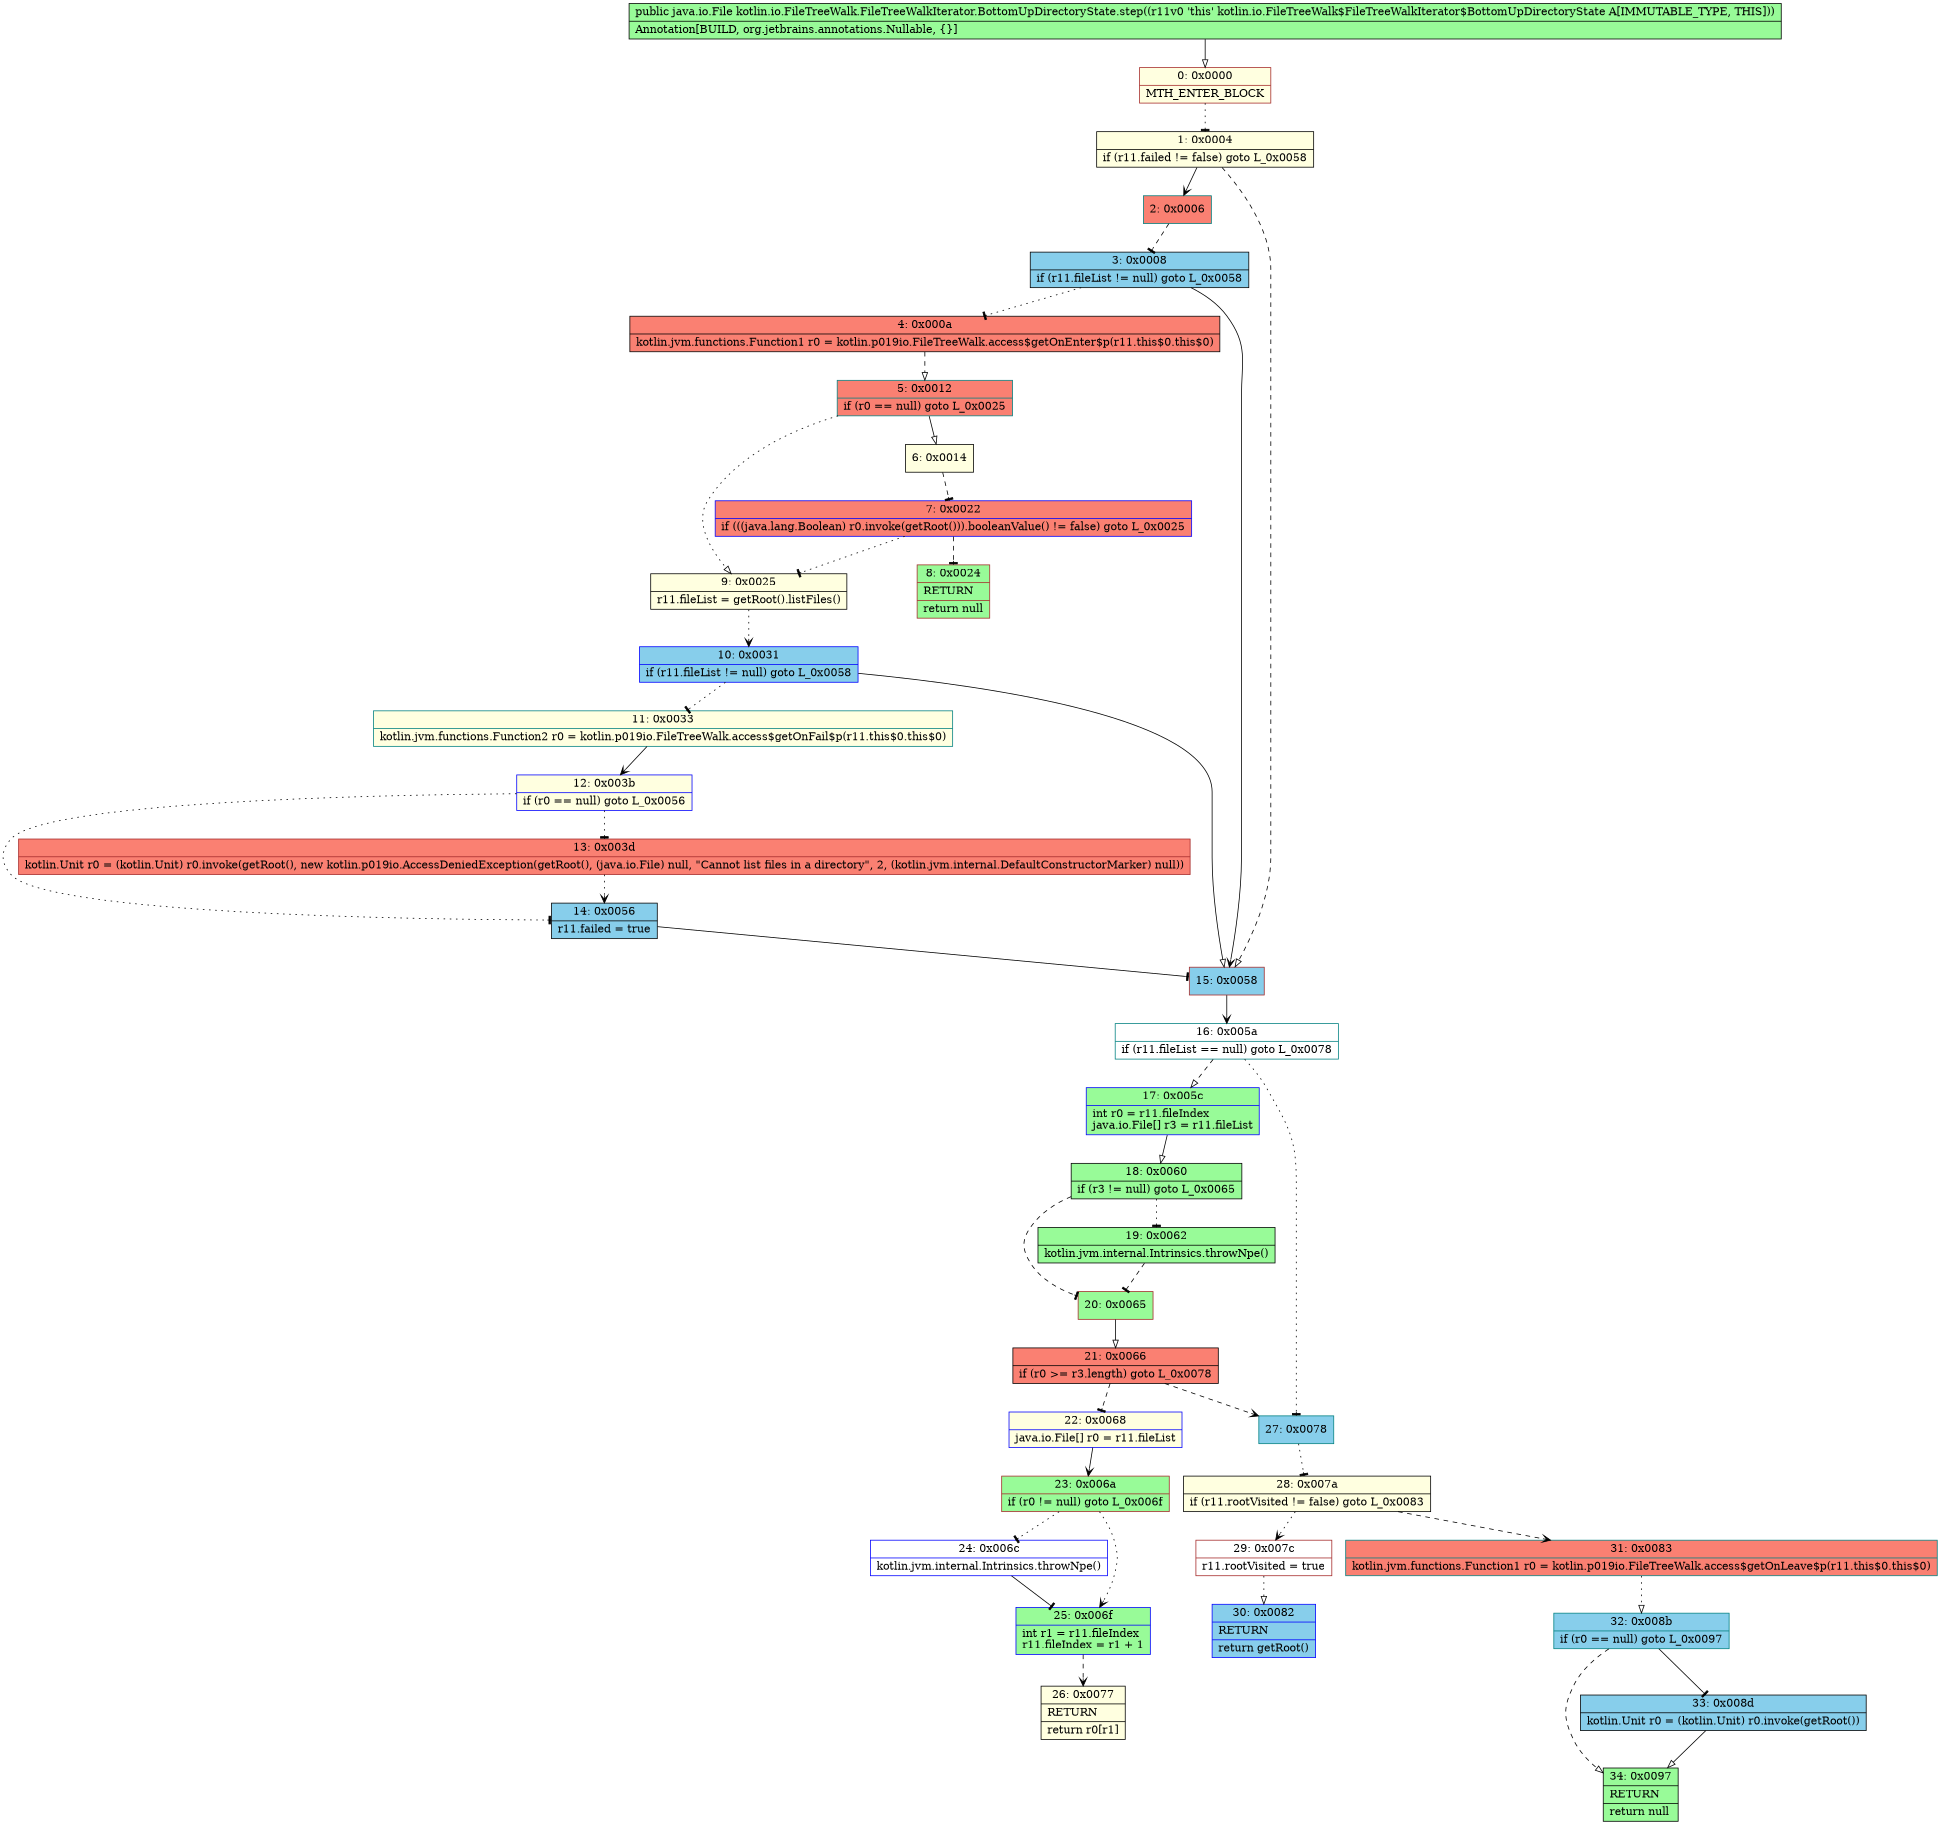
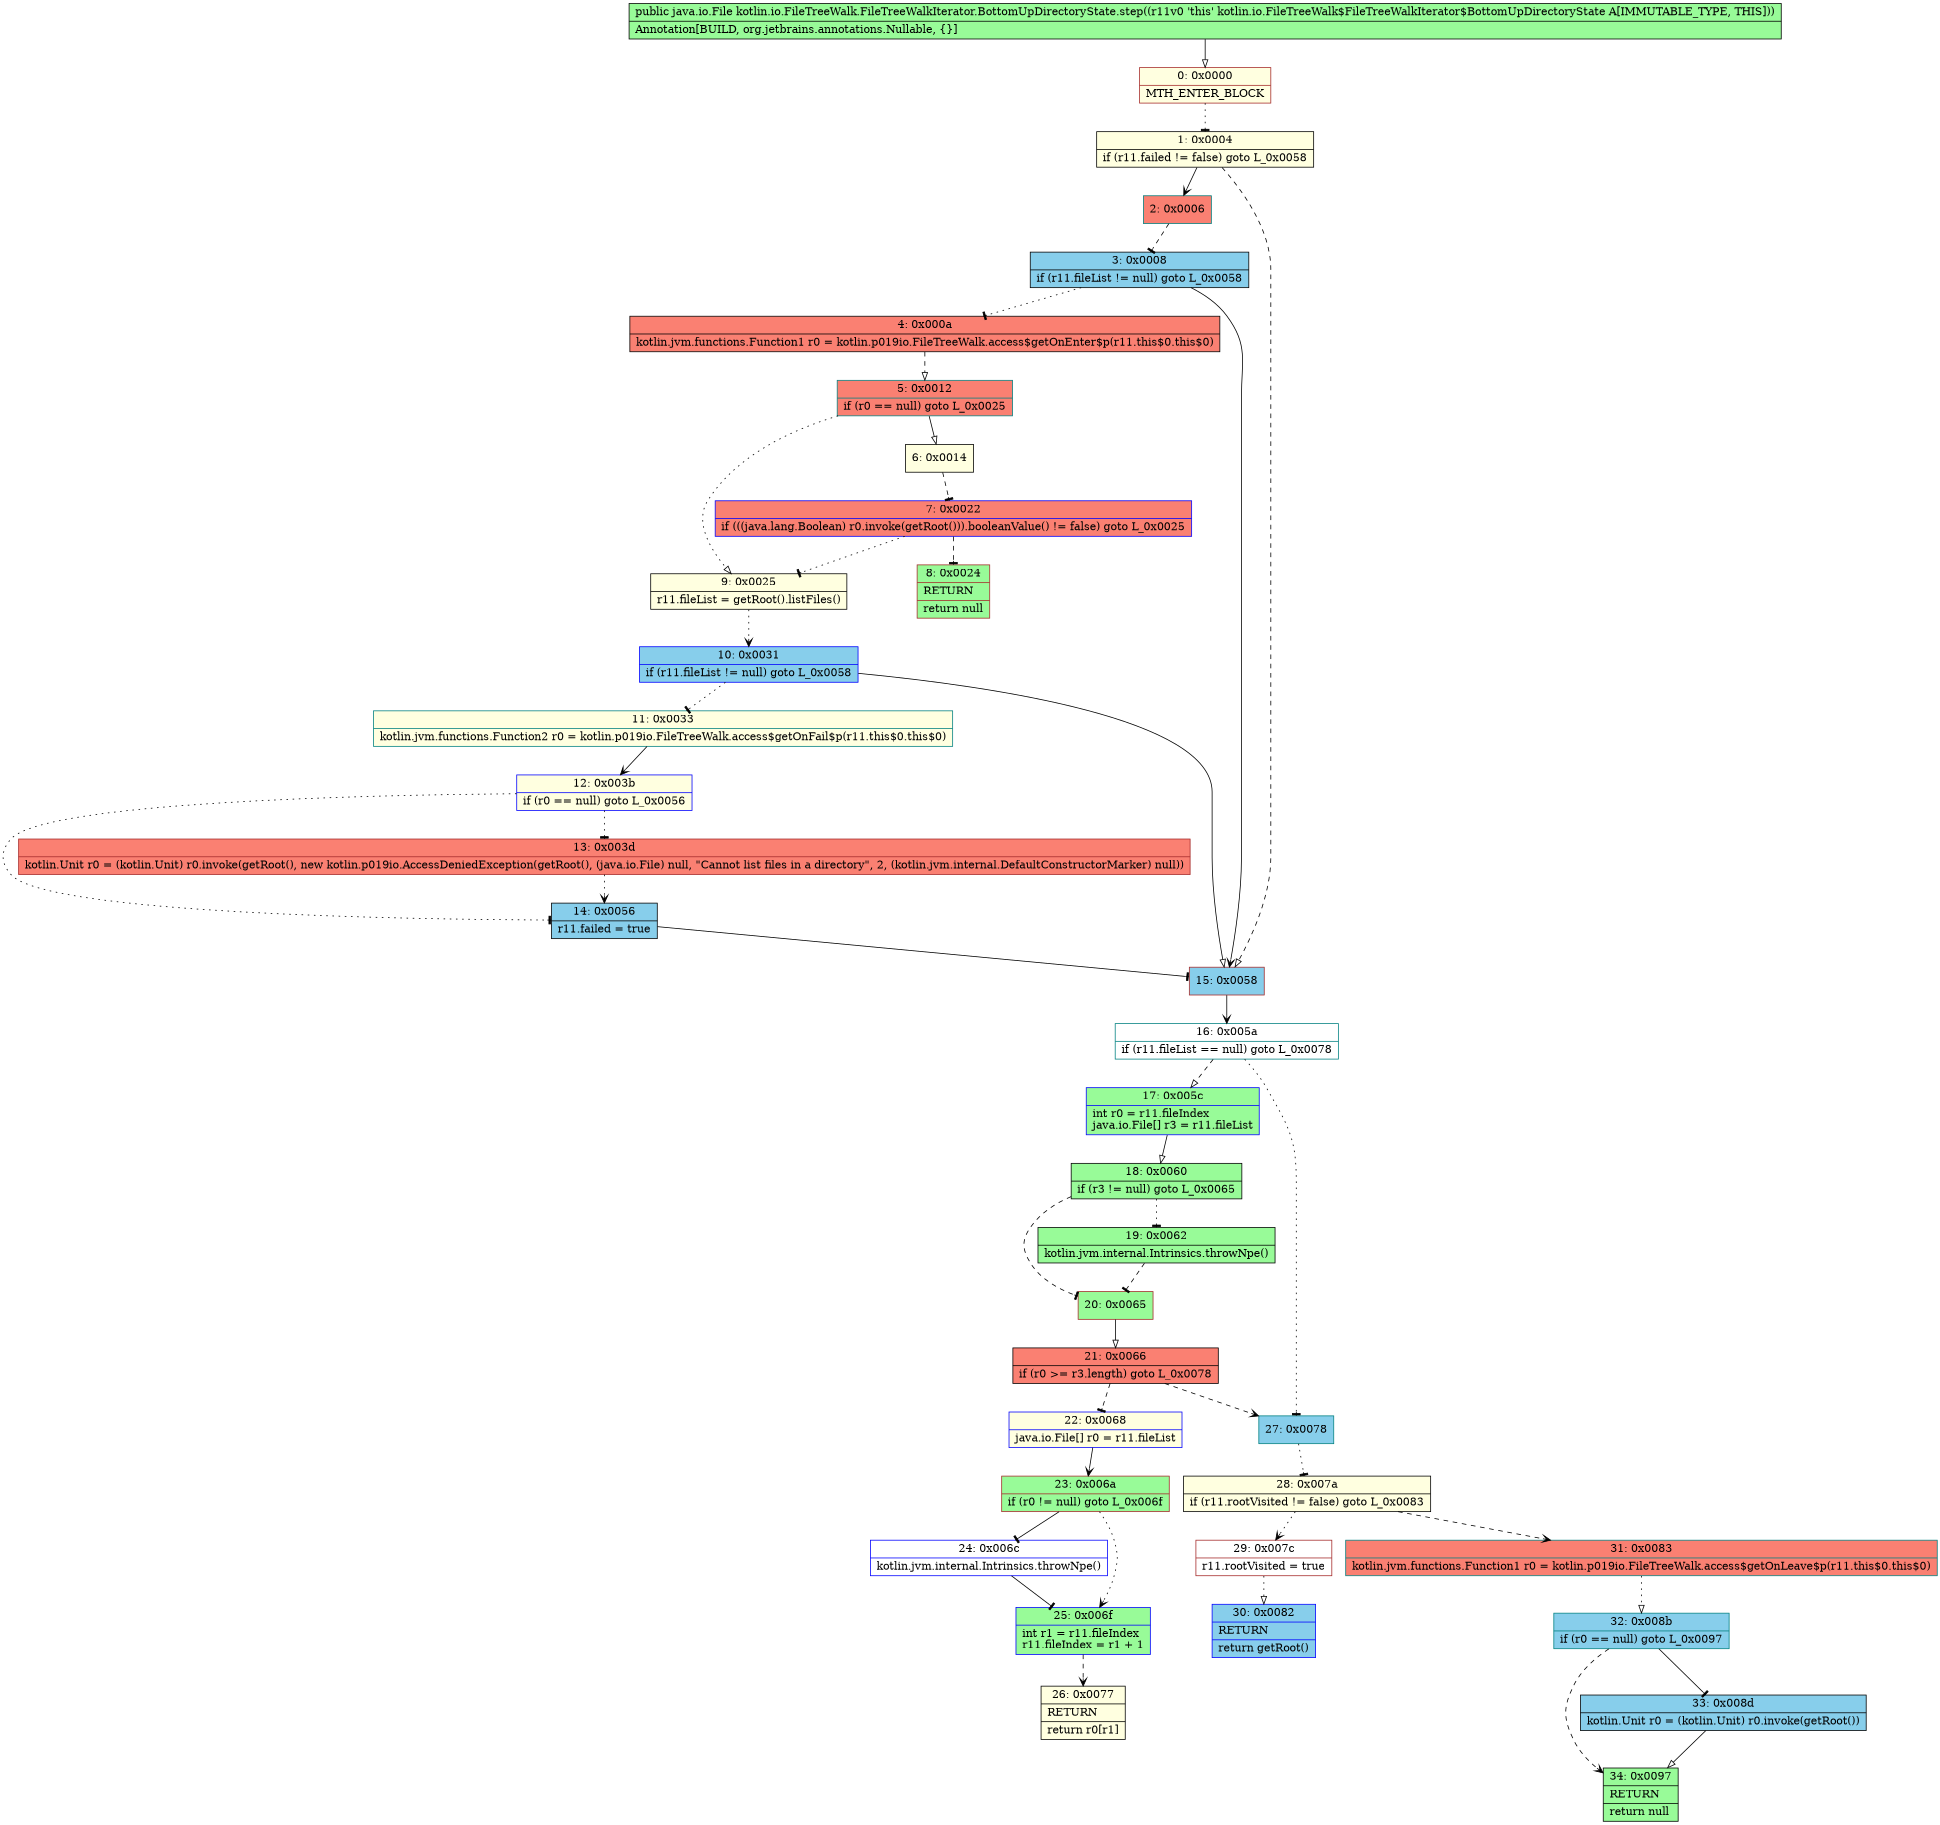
edge "23: 0x006a" -> "24: 0x006c": style dotted -> solid
edge "32: 0x008b" -> "34: 0x0097": arrowhead onormal -> vee
